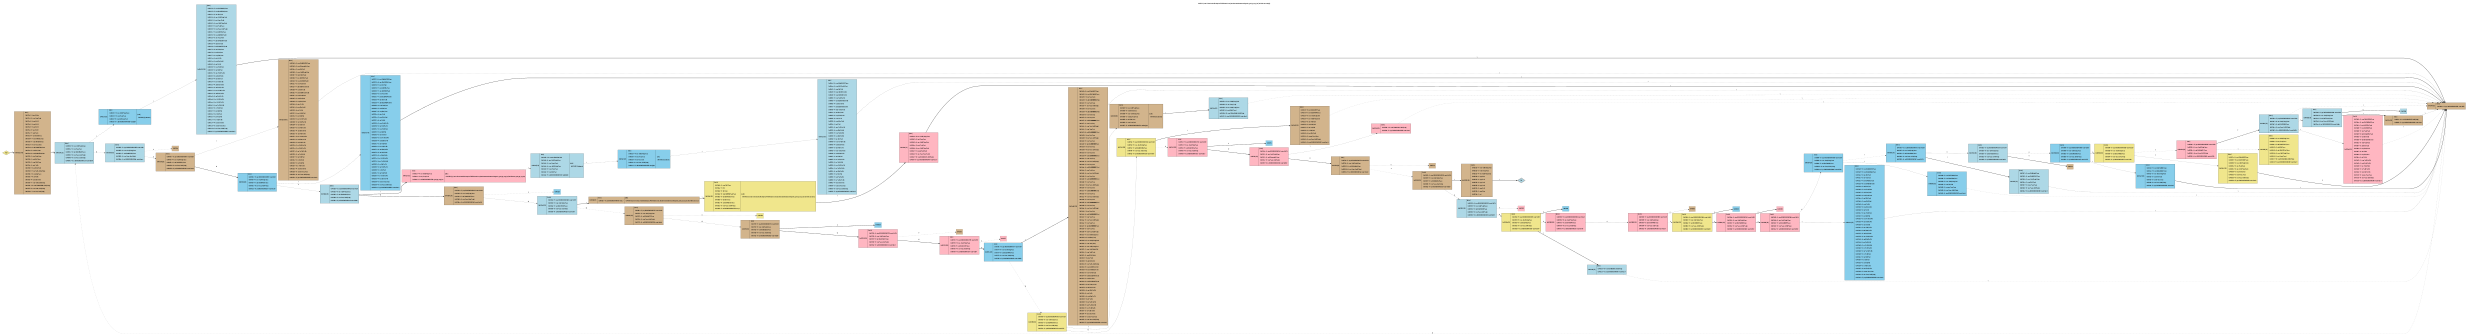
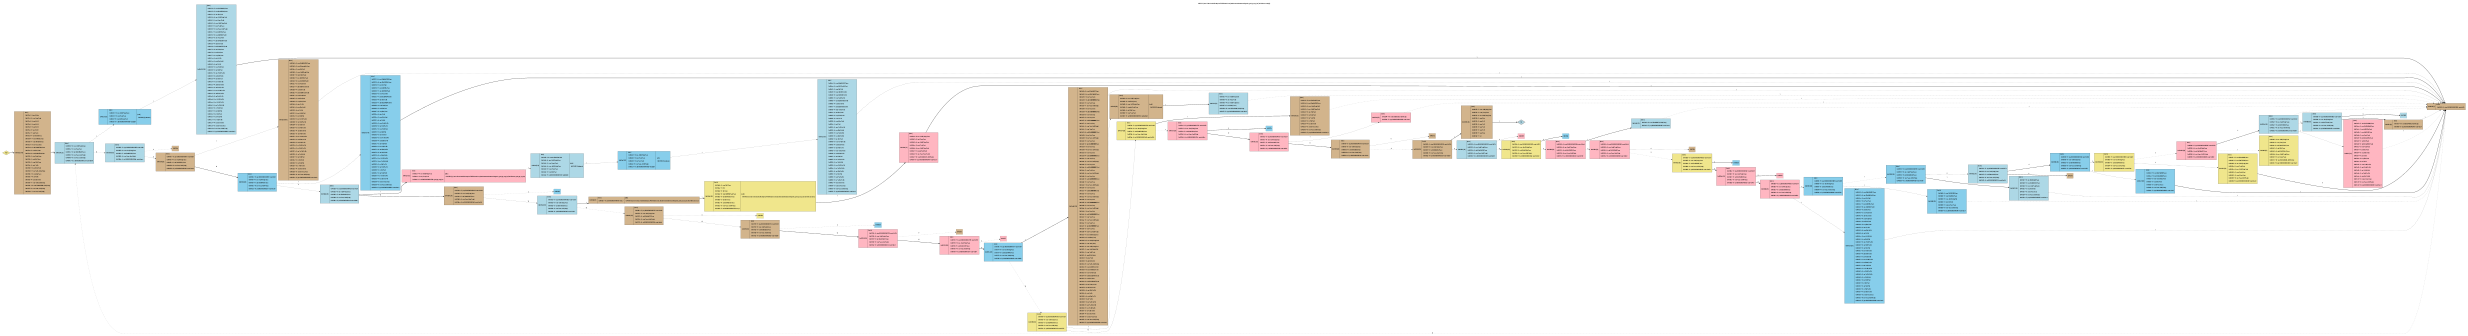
edge "0x40192c [28]" -> "0x401948 [28]": style dotted -> bold
edge "0x401718 [28]" -> "0x4020e9": style bold -> dotted
edge "0x40184c [28]" -> "0x401cd6 [15]": now "0x401868 [28]" -> "0x401cd6 [15]"
